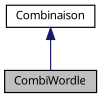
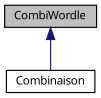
edge "CombiWordle" -> "Combinaison": reversed
